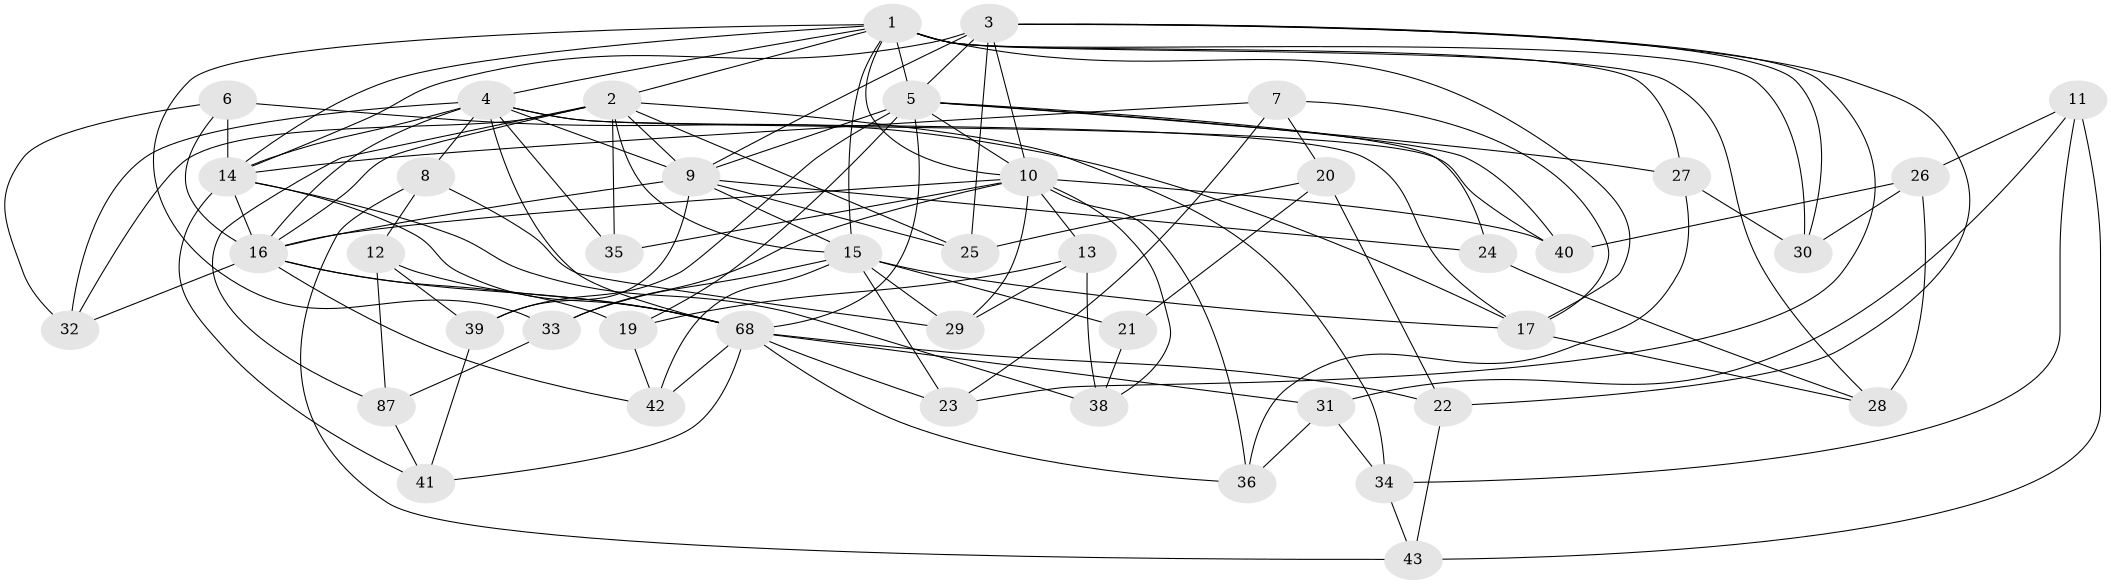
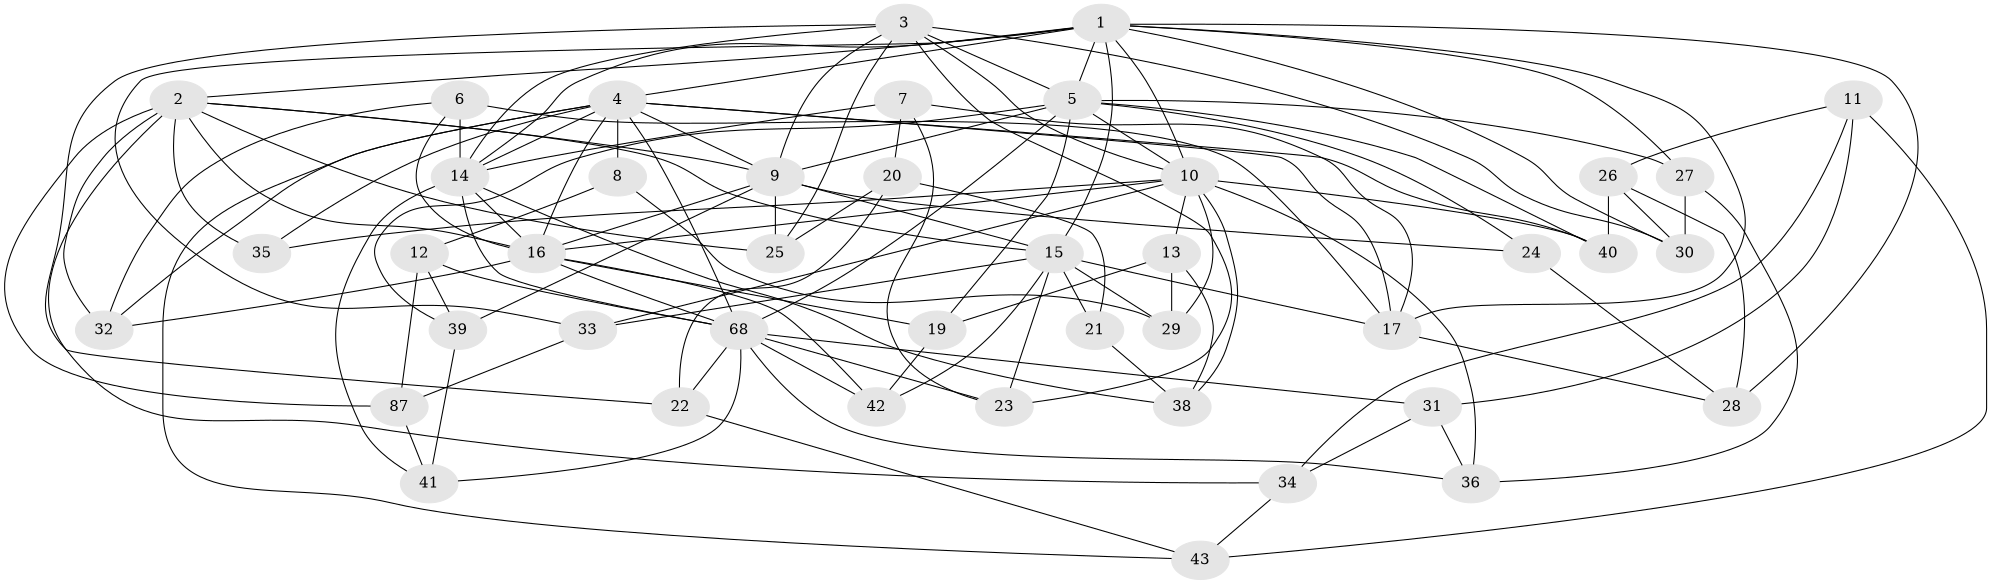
edge "8" -- "43": now "4" -- "43"
